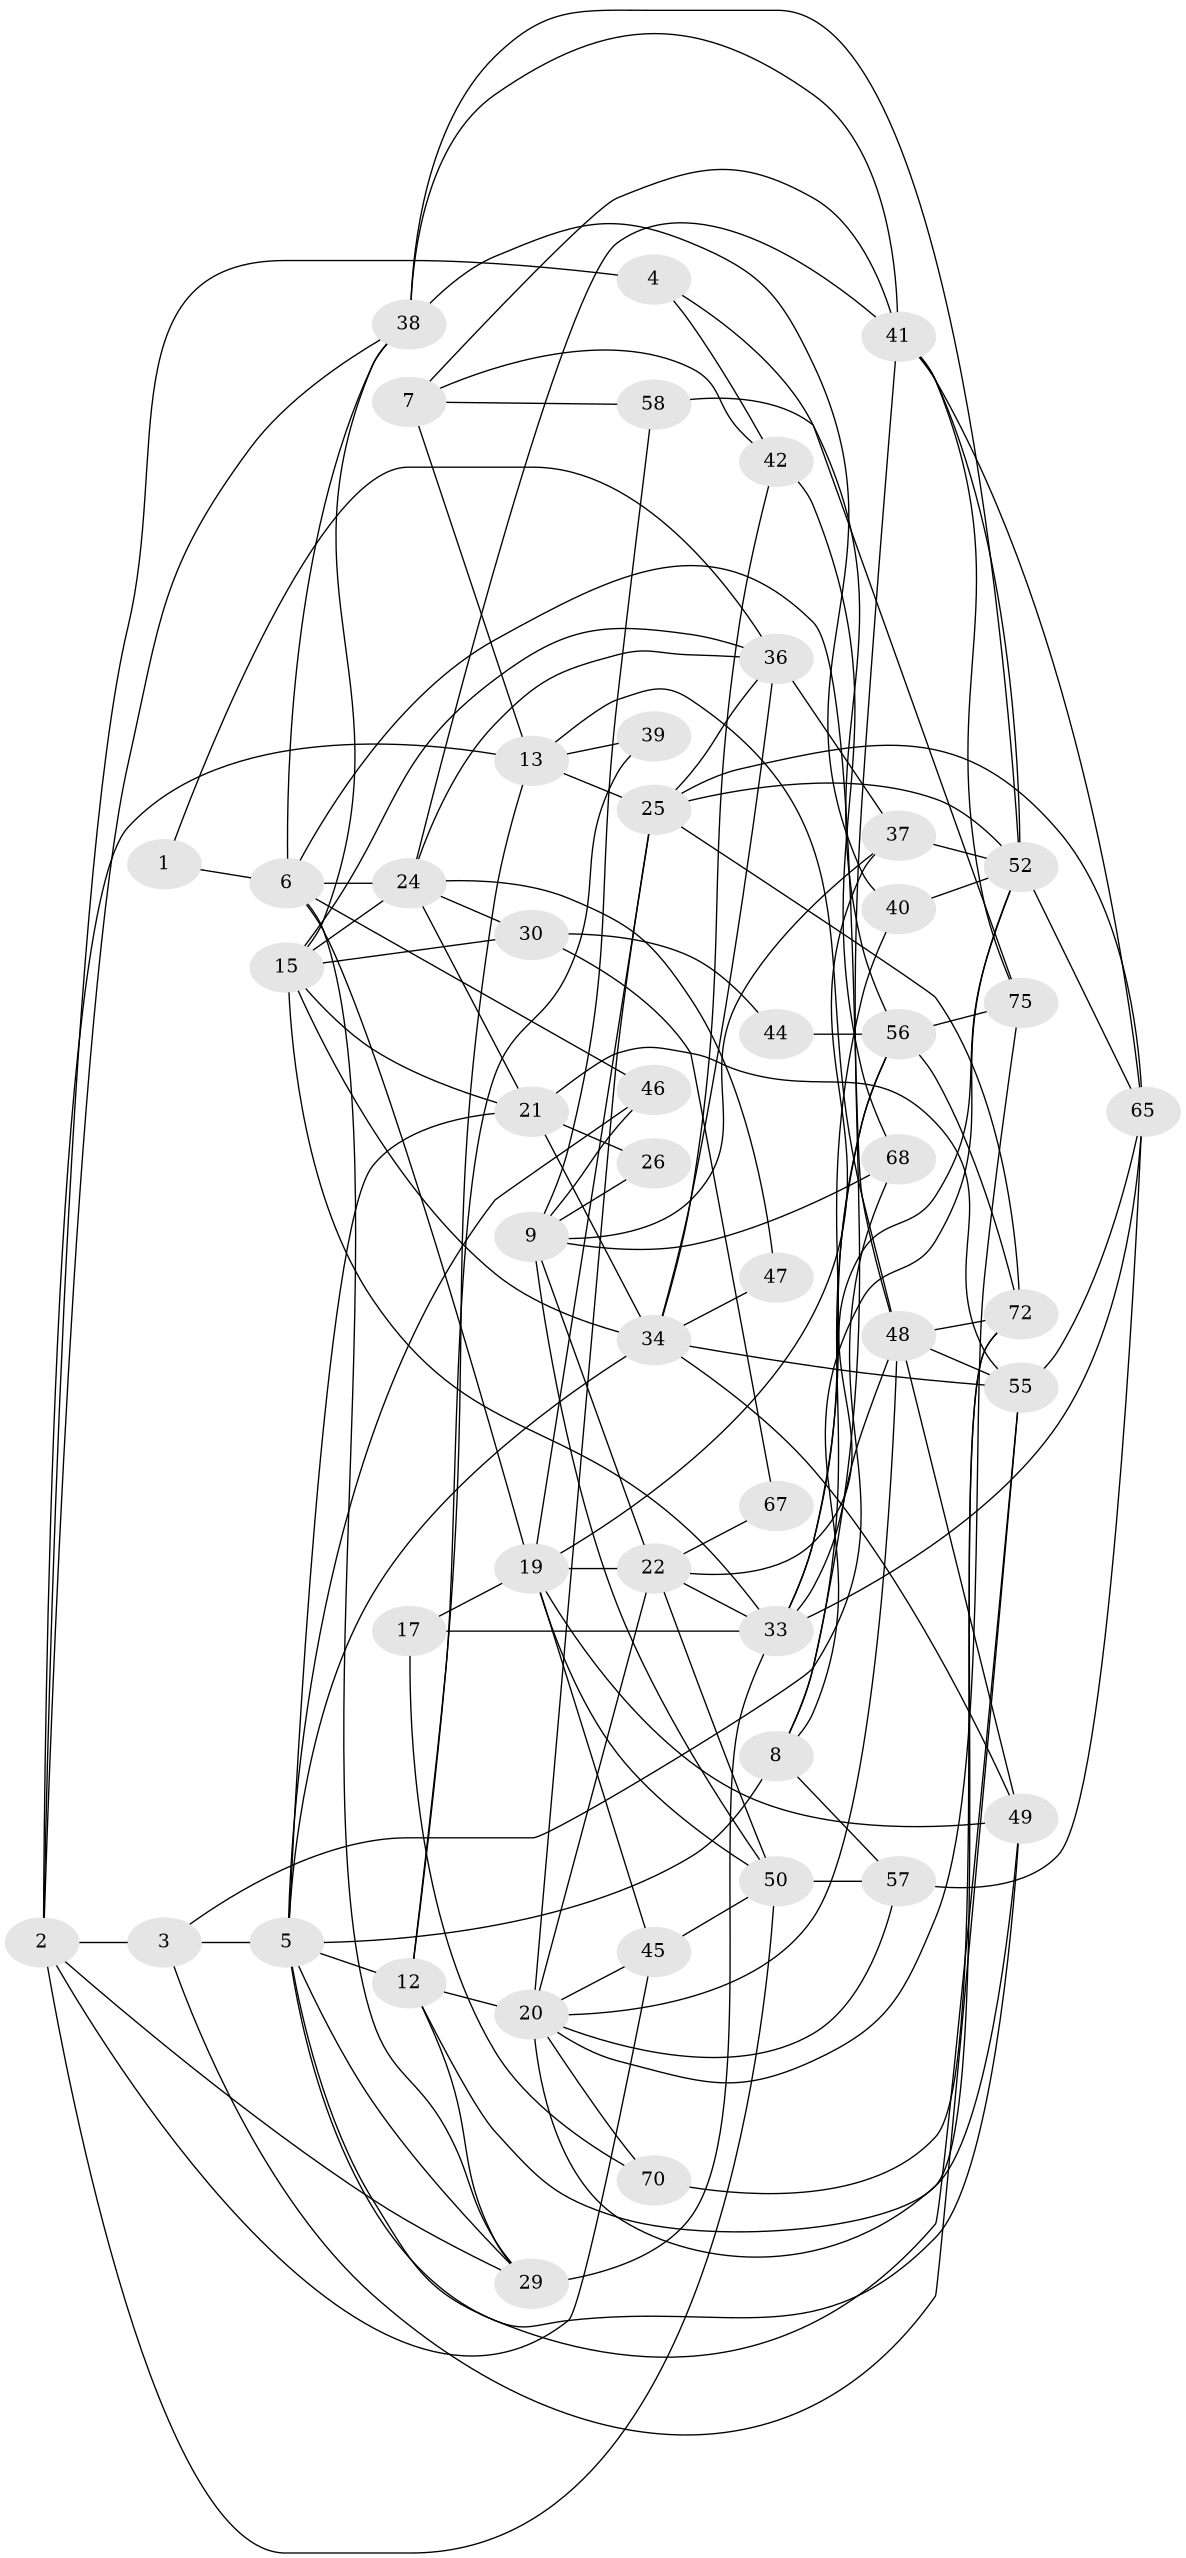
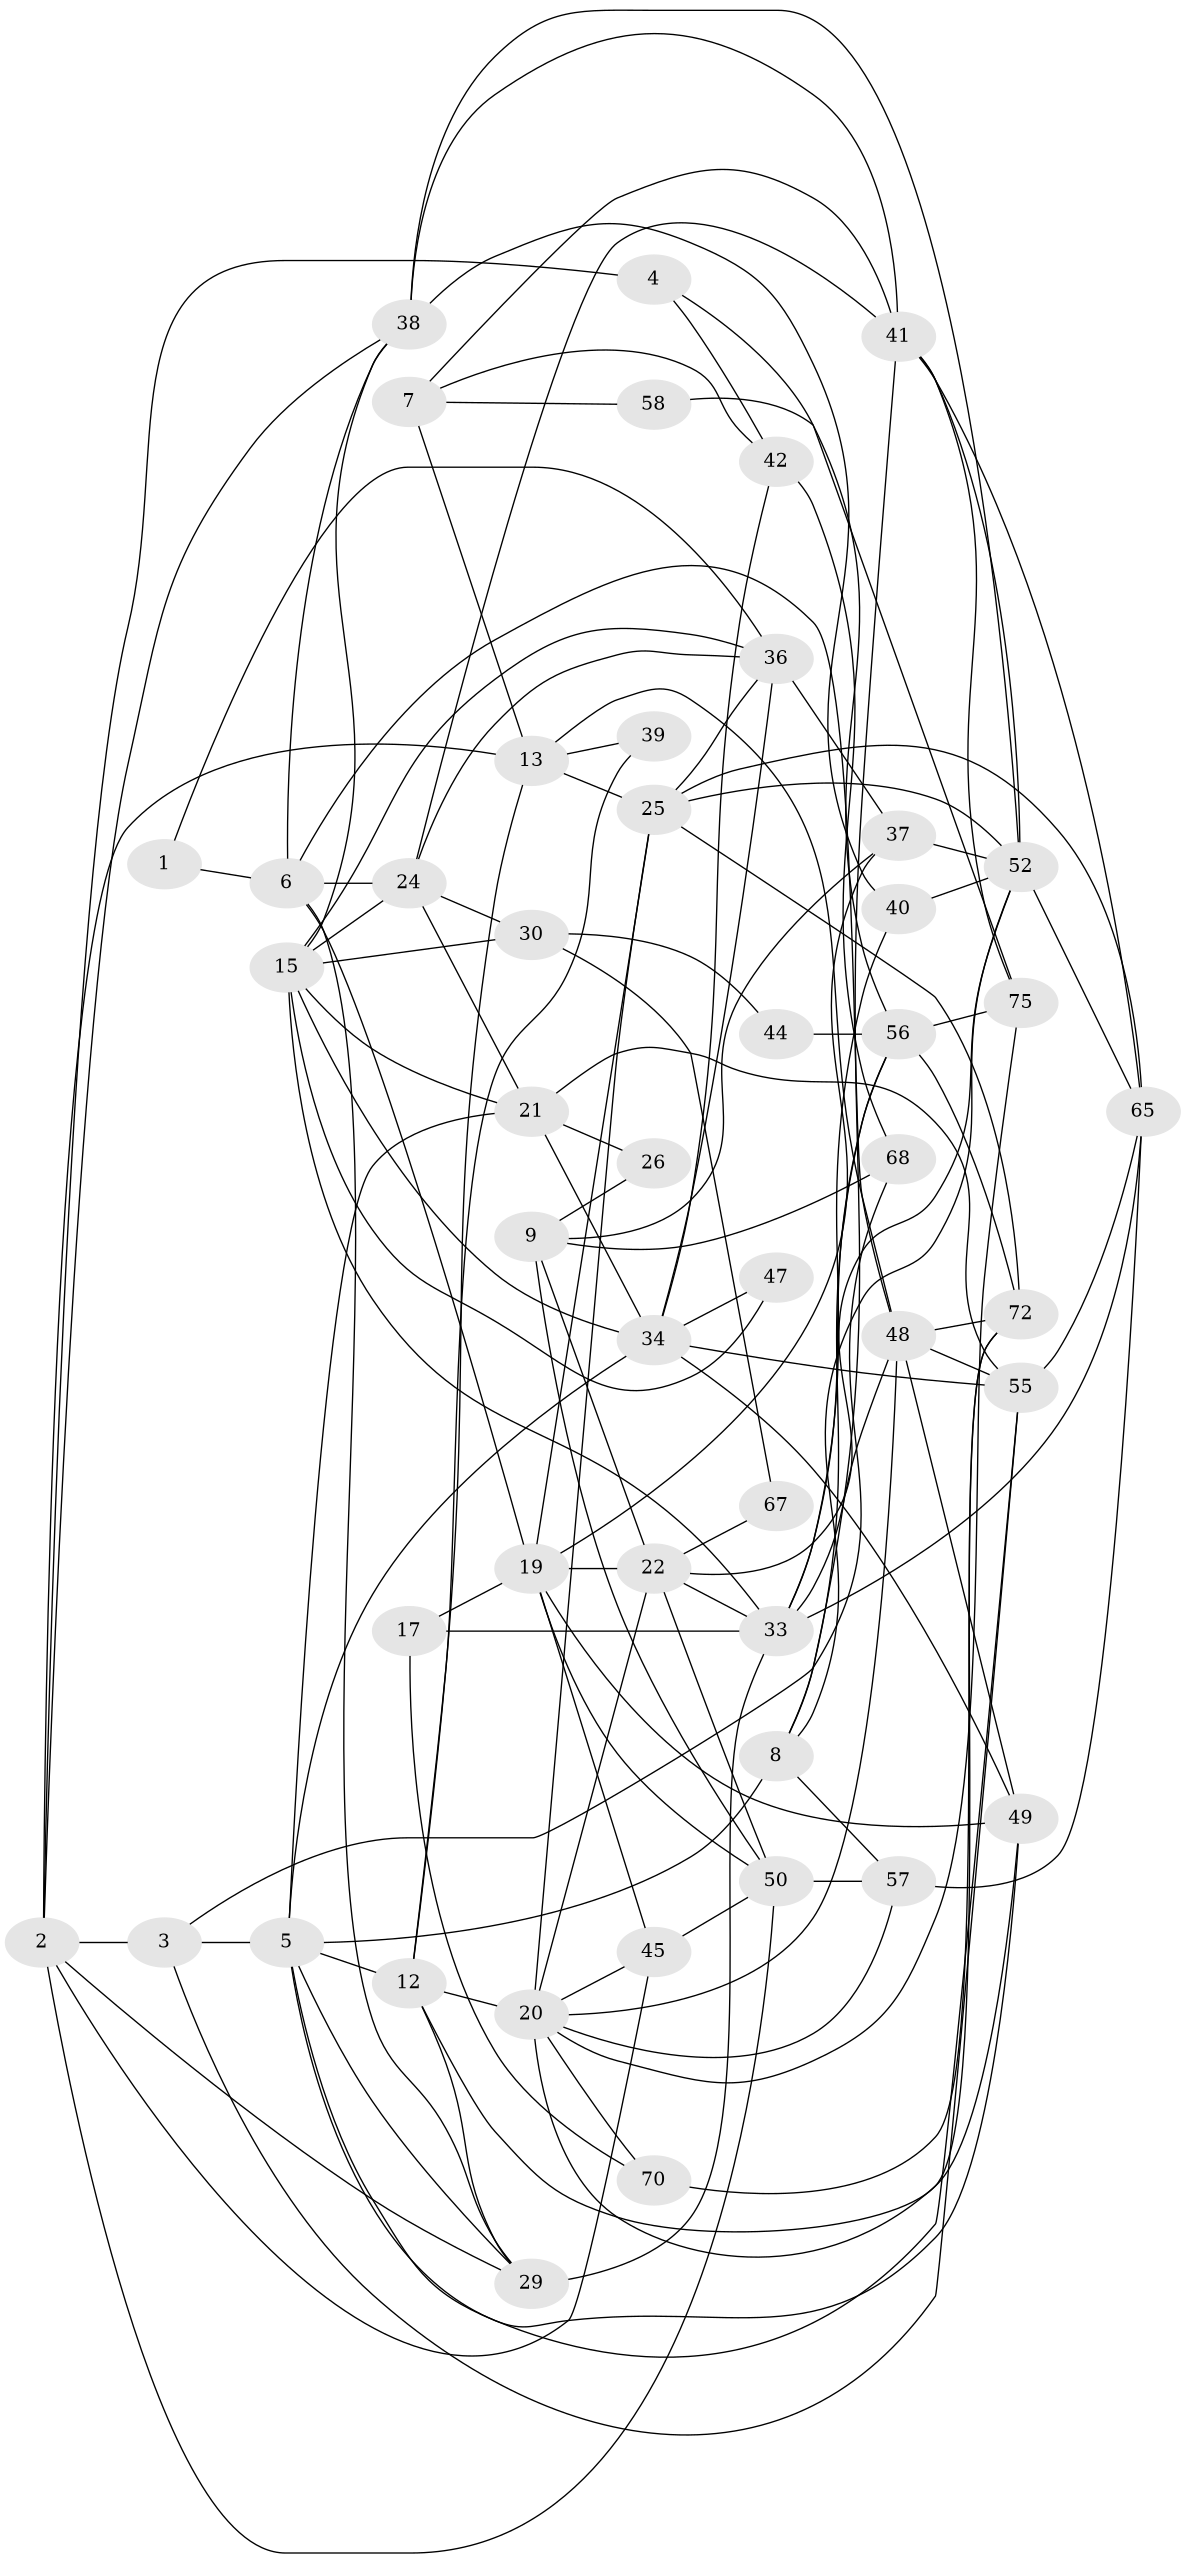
edge "58" -- "9": removed
edge "24" -- "47": now "15" -- "47"
node "46": removed
